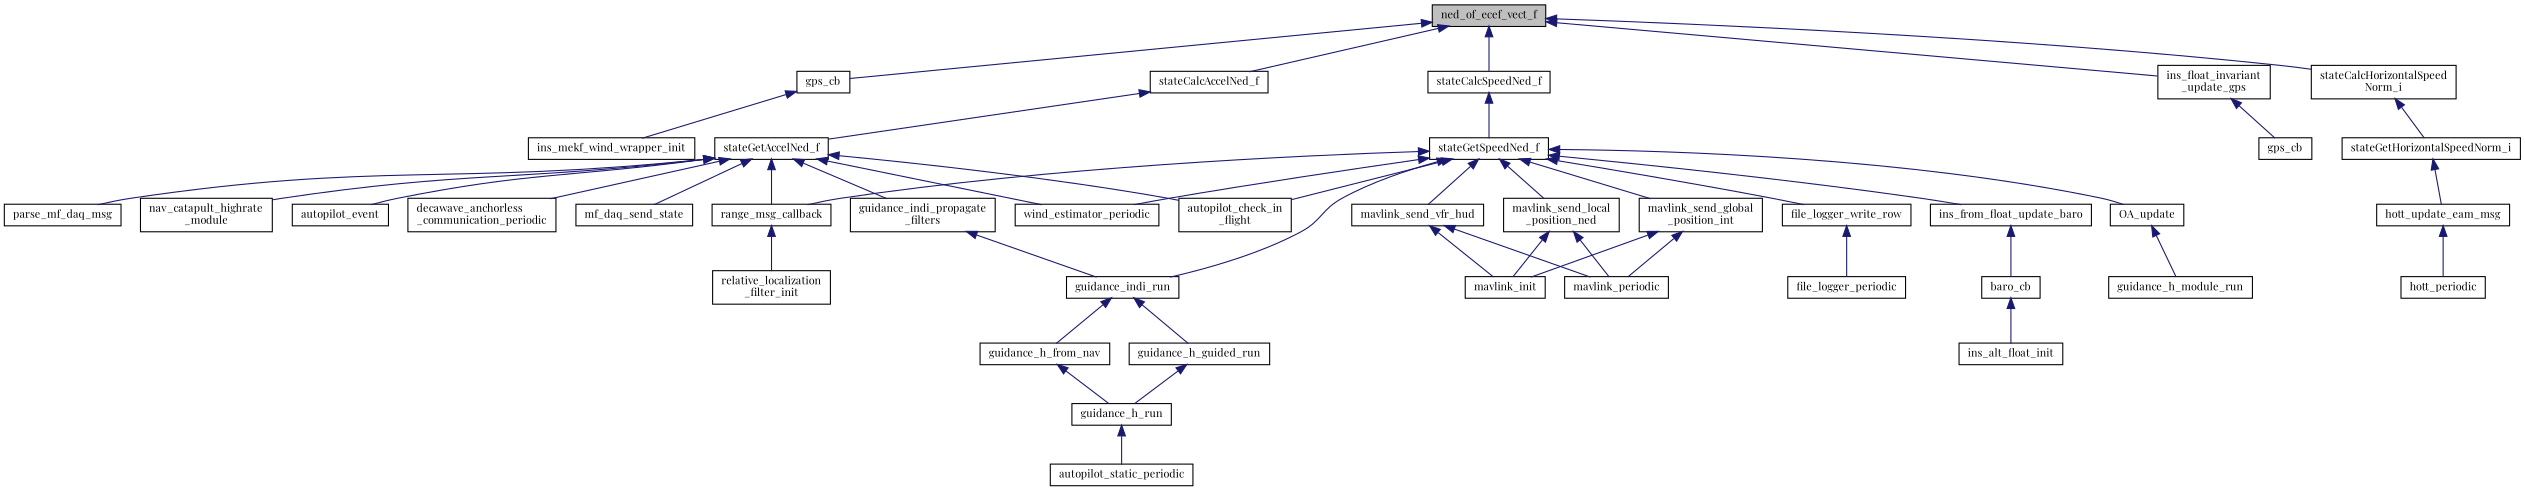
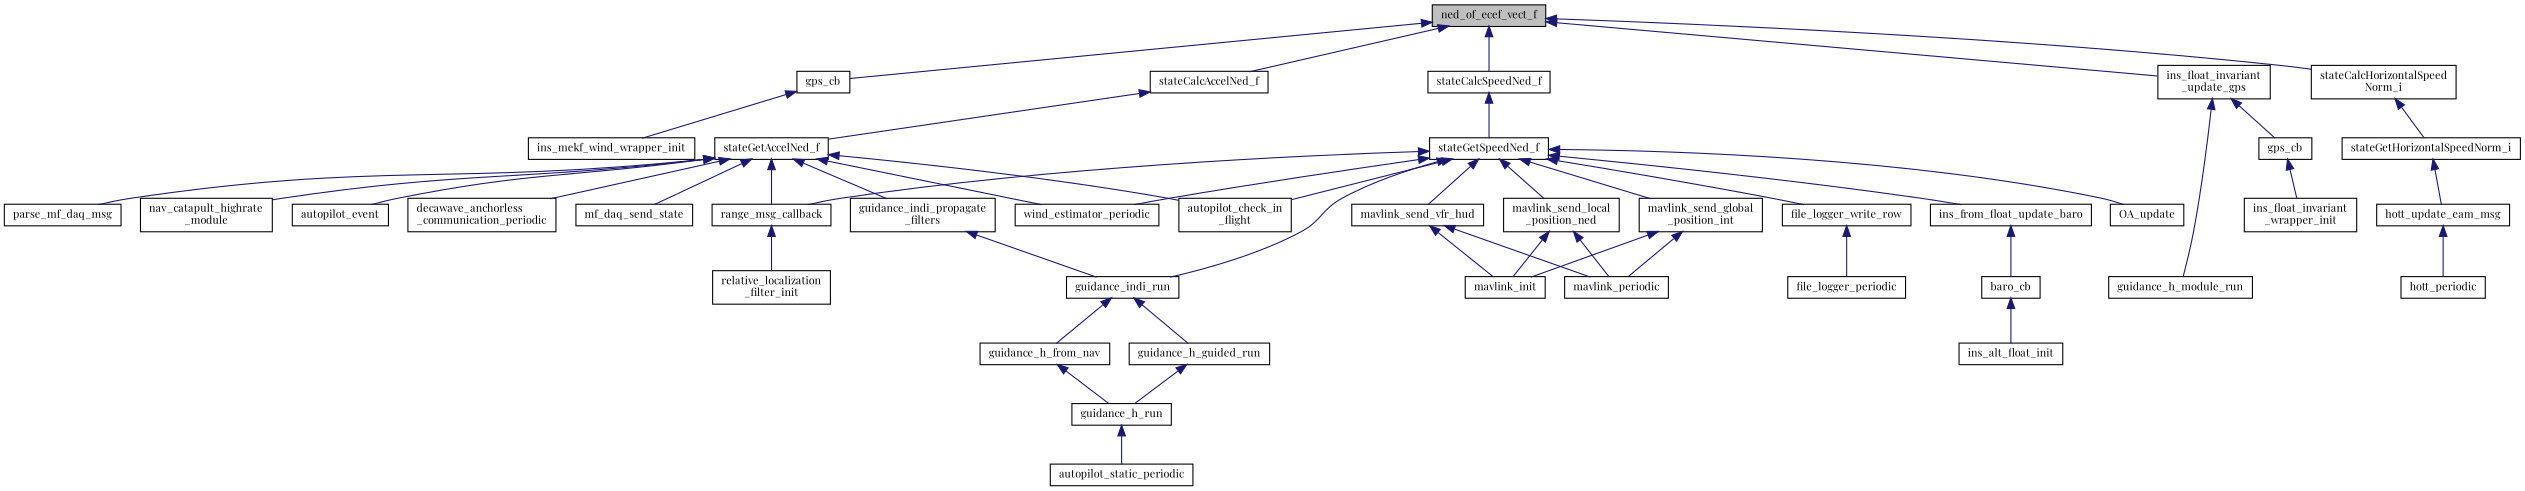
node "ins_float_invariant _wrapper_init": added
edge "guidance_h_module_run" -> "OA_update": now "guidance_h_module_run" -> "ins_float_invariant _update_gps"
